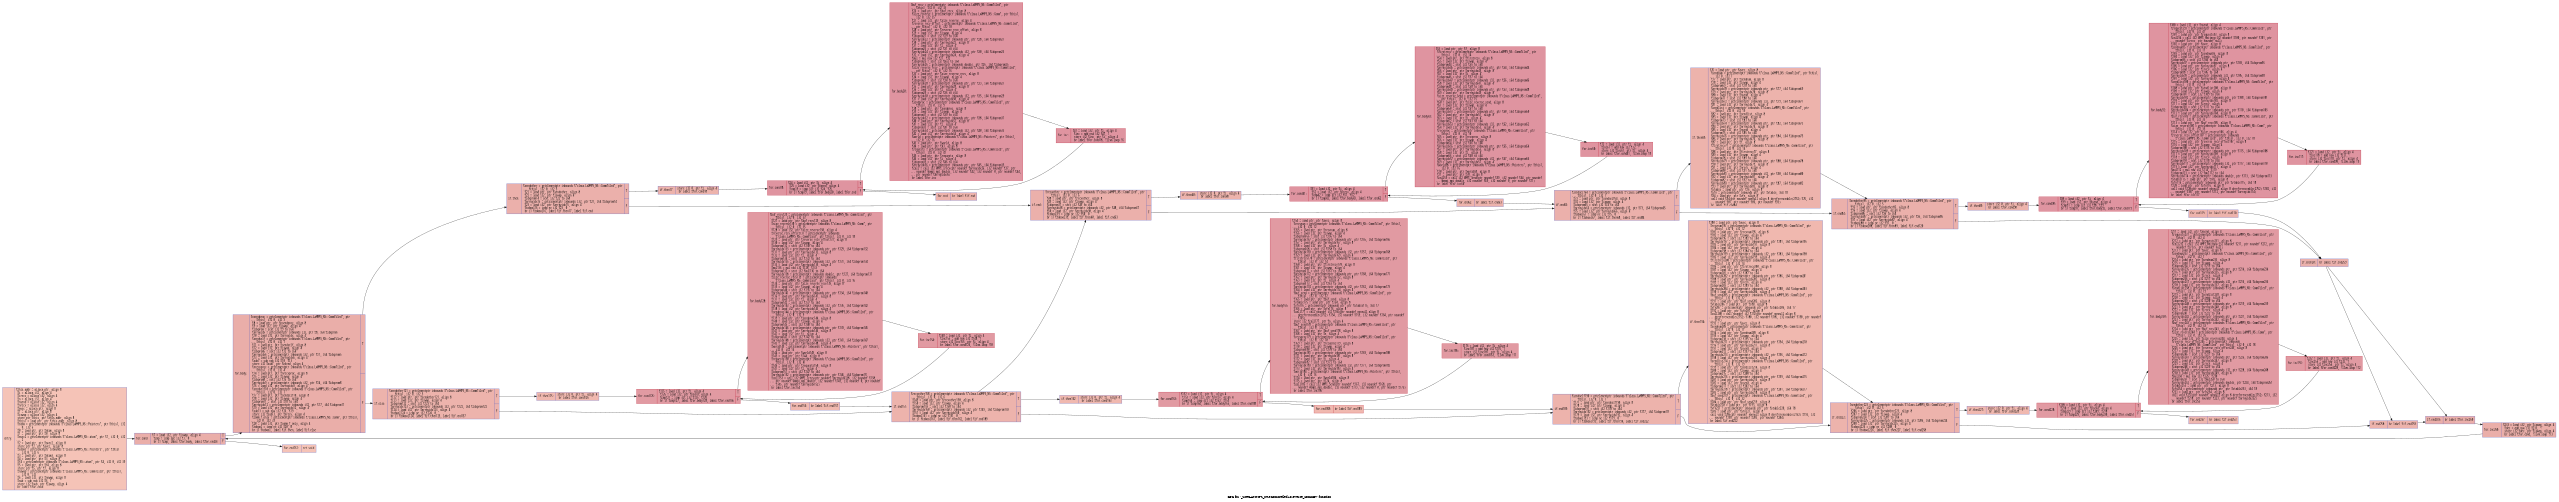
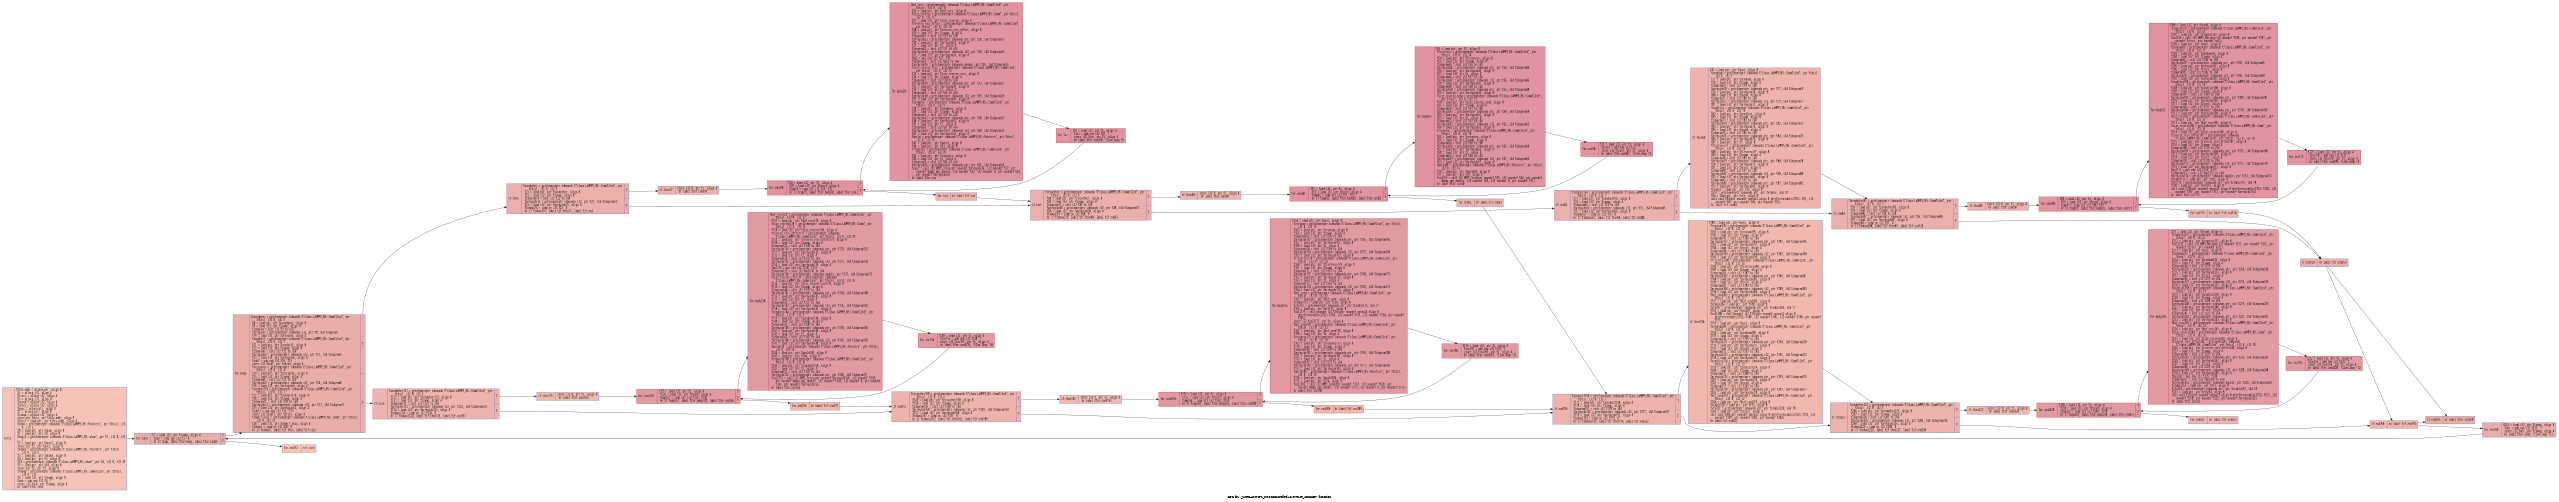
edge "for.end62:" -> "if.end63:": now "for.end62:" -> "if.end189:"
edge "if.end157:" -> "if.end:": now "for.end:" -> "if.end:"
edge "if.end259:" -> "for.inc260:": now "if.end258:" -> "for.inc260:"
